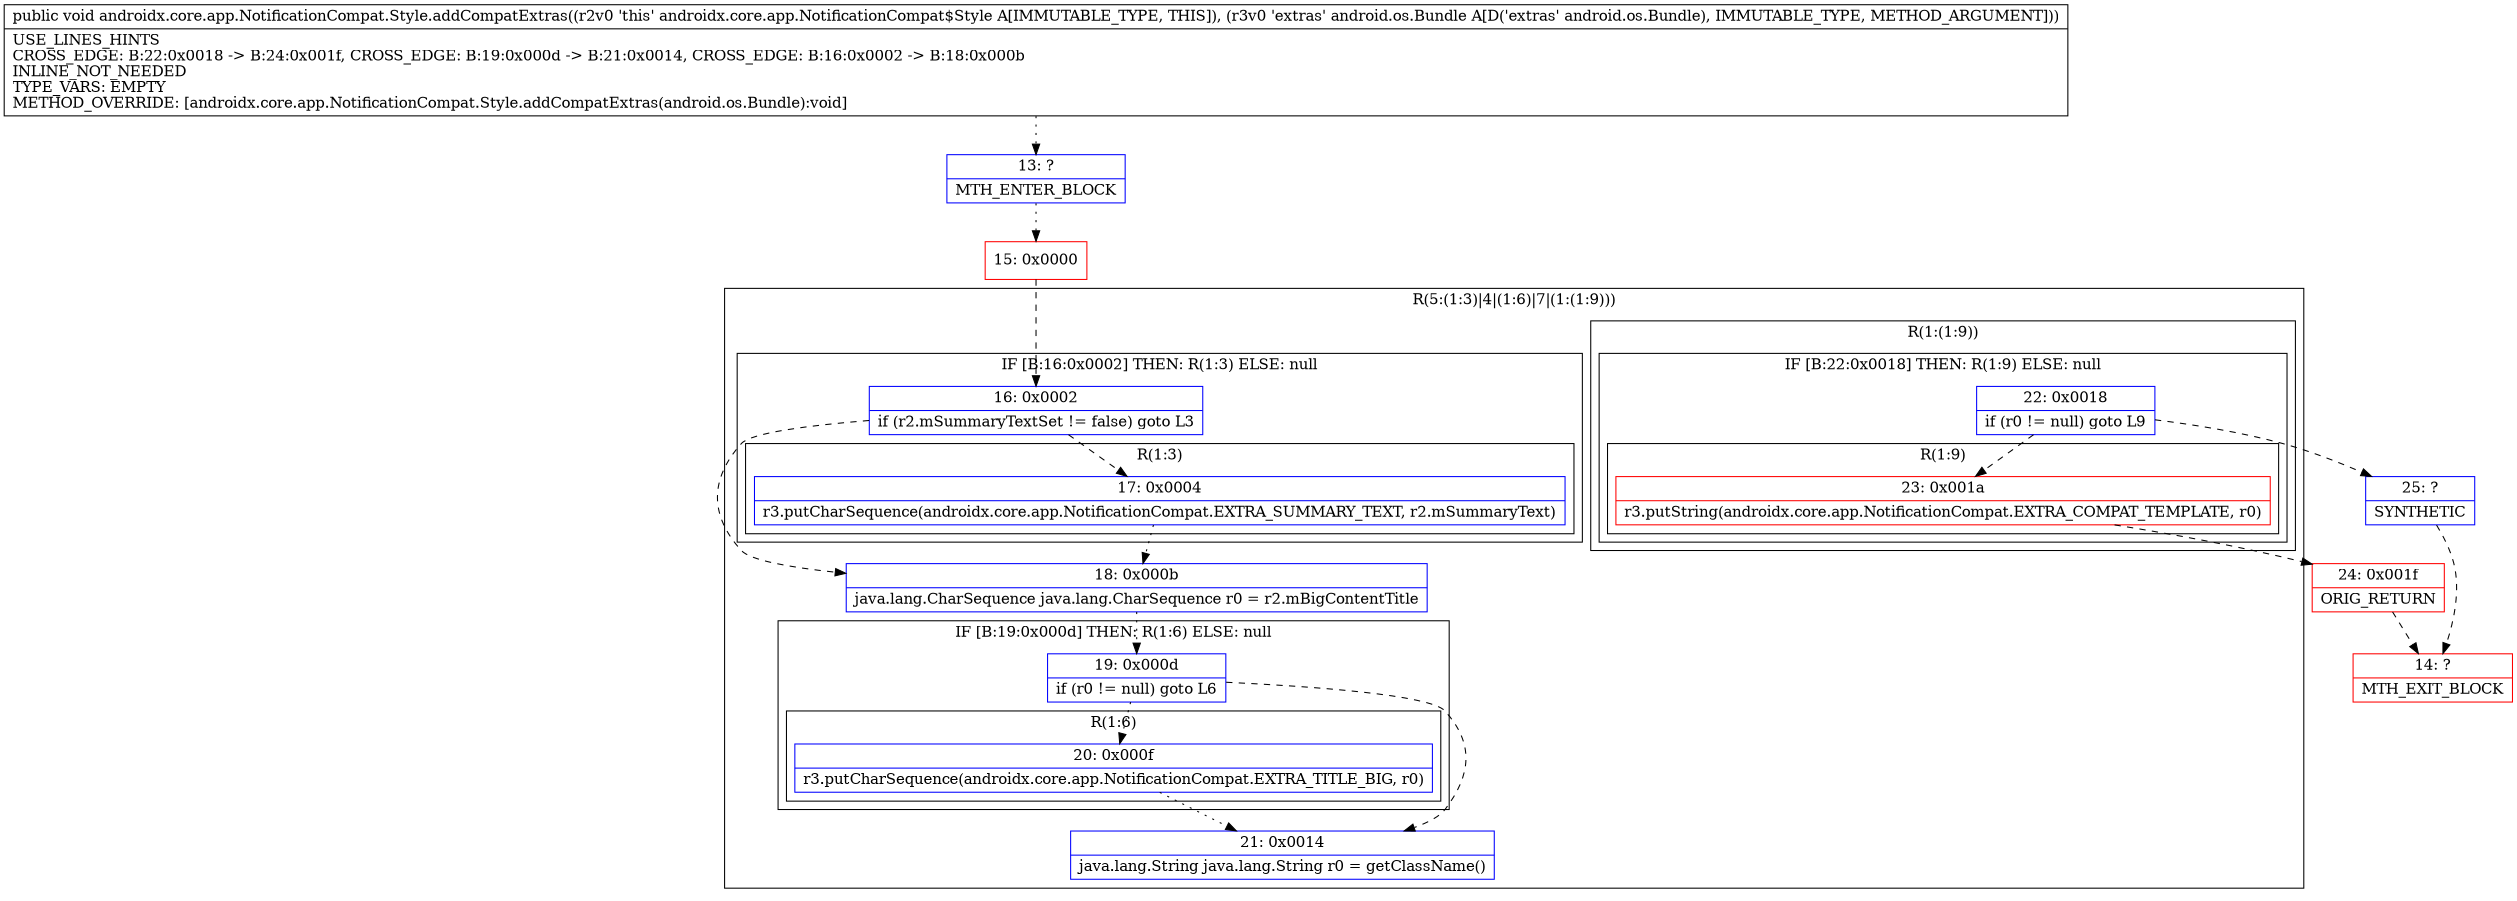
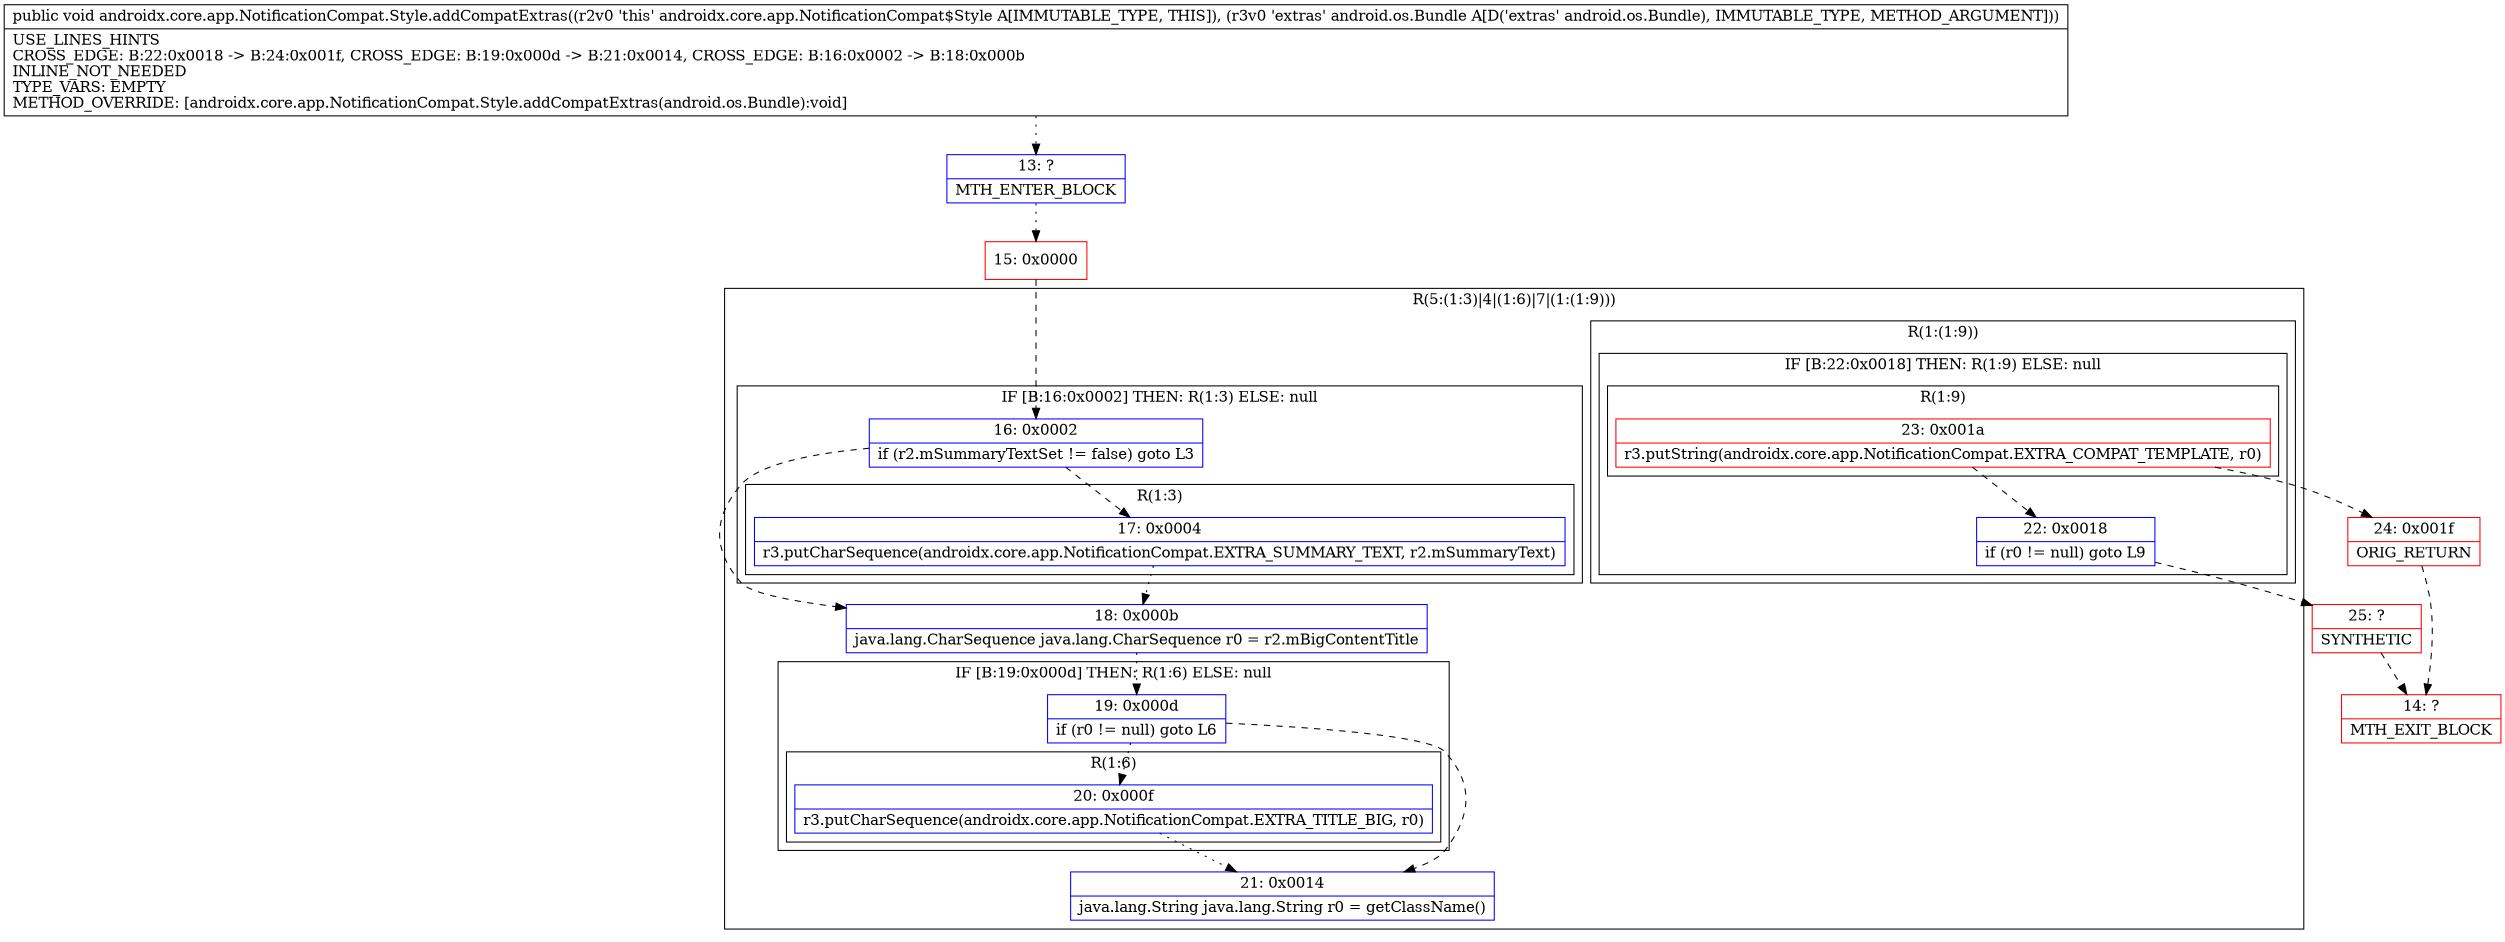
edge "22: 0x0018" -> "23: 0x001a": reversed
node "25: ?": color blue -> red
